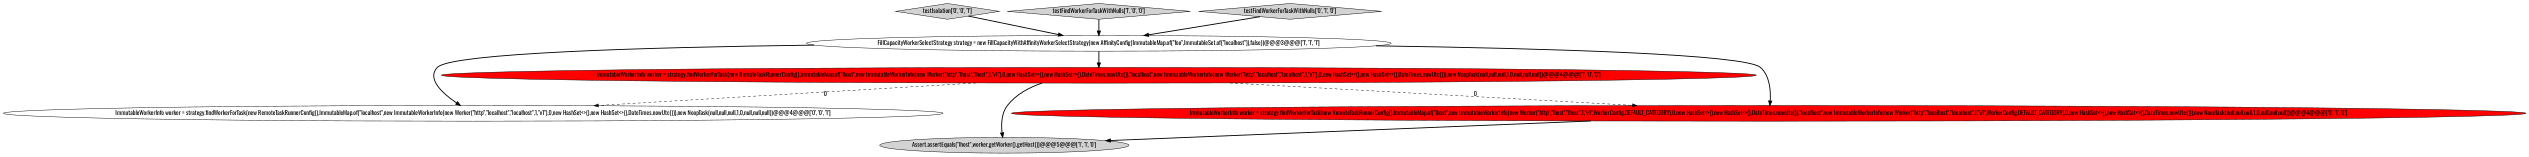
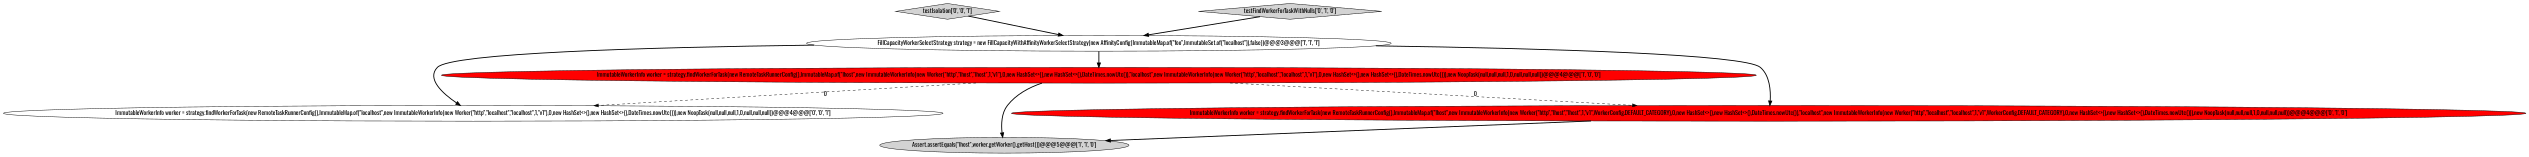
node "testFindWorkerForTaskWithNulls['1', '0', '0']": removed
